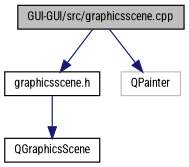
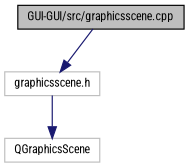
node "graphicsscene.h": color black -> grey75
node "QPainter": removed
node "QGraphicsScene": color black -> grey75
